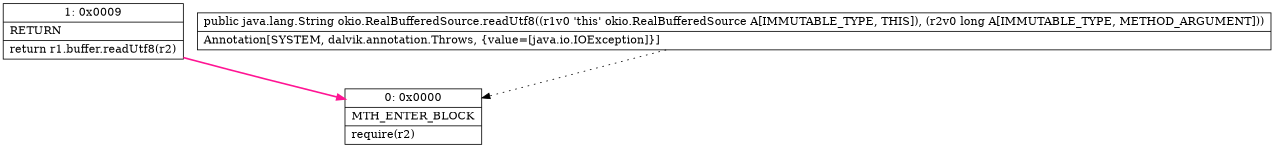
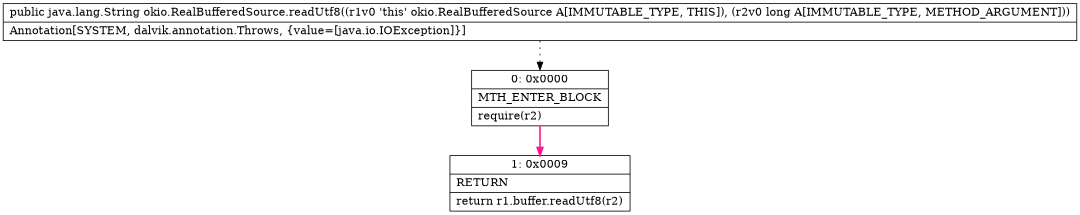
edge "1: 0x0009" -> "0: 0x0000": reversed
